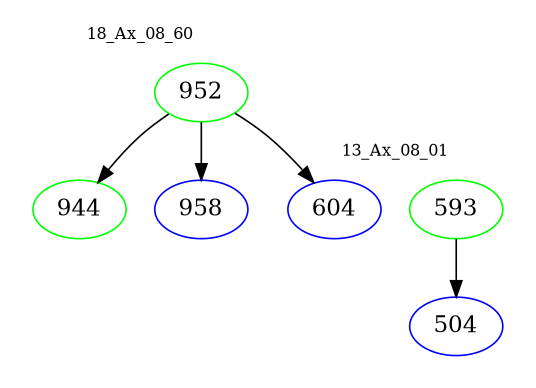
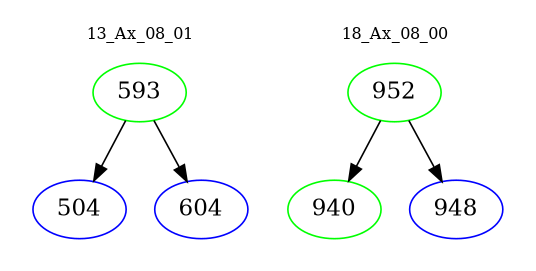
cluster "18_Ax_08_60": label "18_Ax_08_60" -> "18_Ax_08_00"
edge "952" -> "604": now "593" -> "604"
node "944": label "944" -> "940"
node "958": label "958" -> "948"
